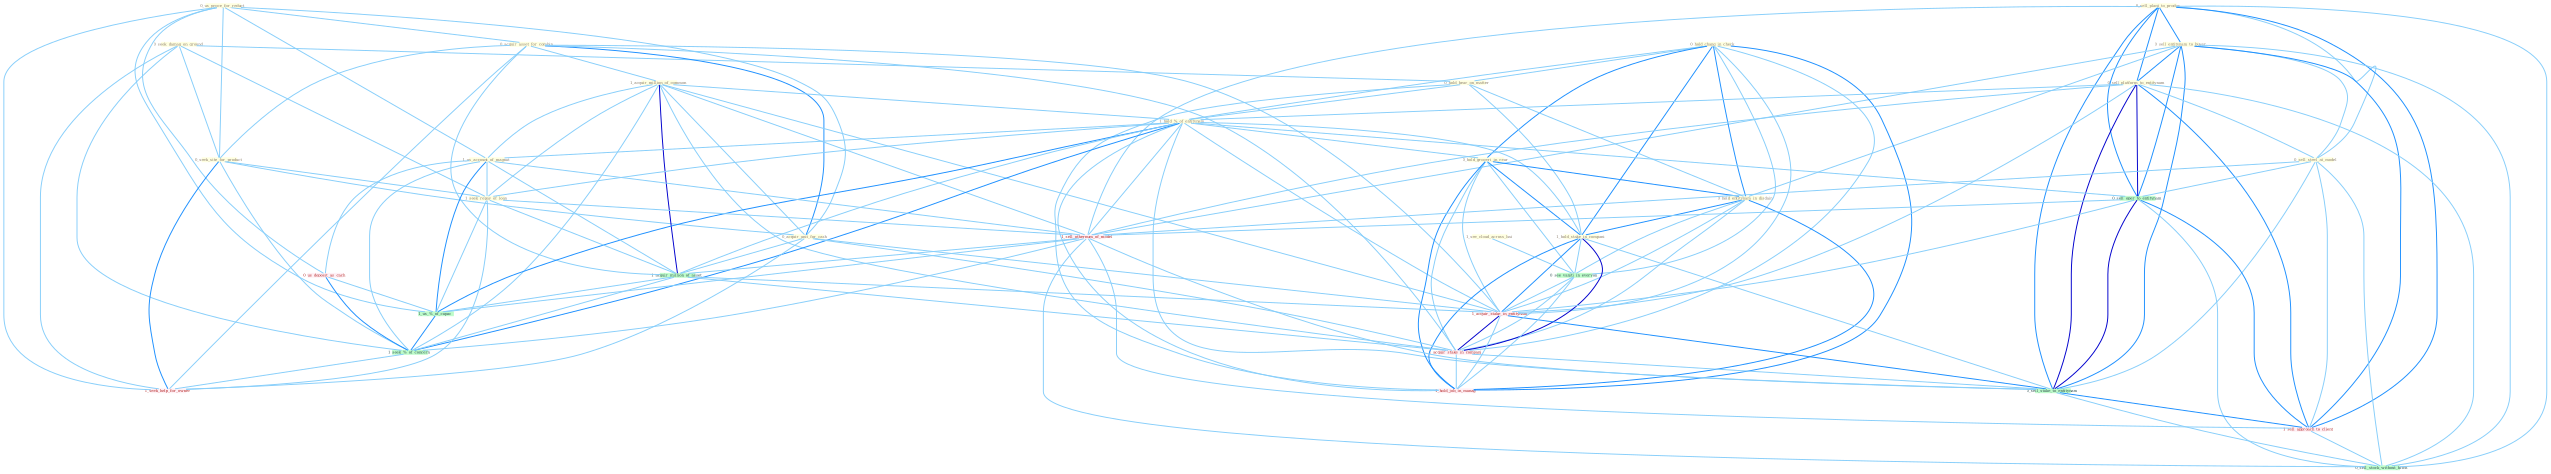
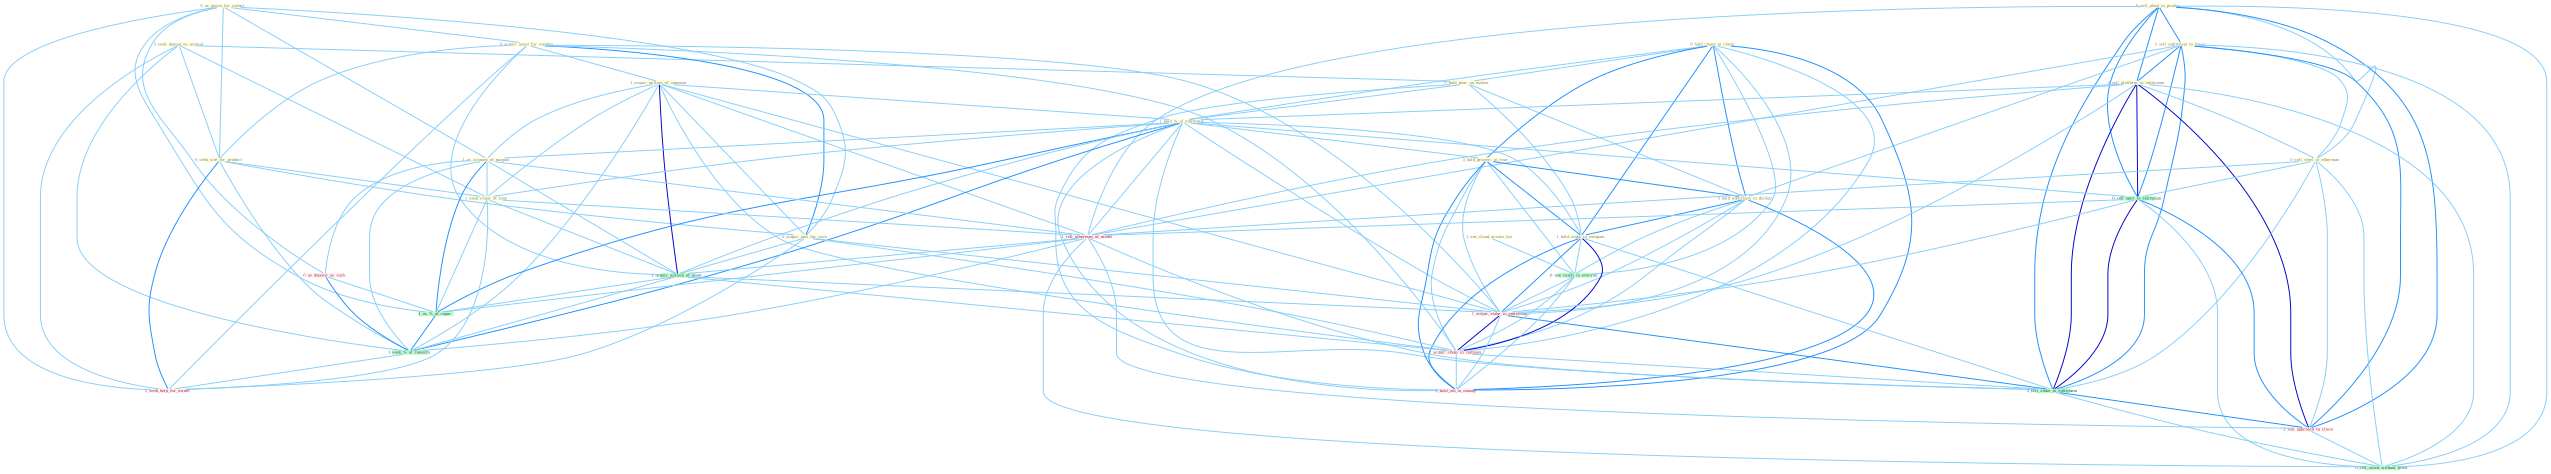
node "0_sell_steel_at_model": label "0_sell_steel_at_model" -> "0_sell_steel_at_othernum"
edge "0_sell_platform_to_entitynam" -- "1_sell_approach_to_client": color #1e90ff -> #0000cd
